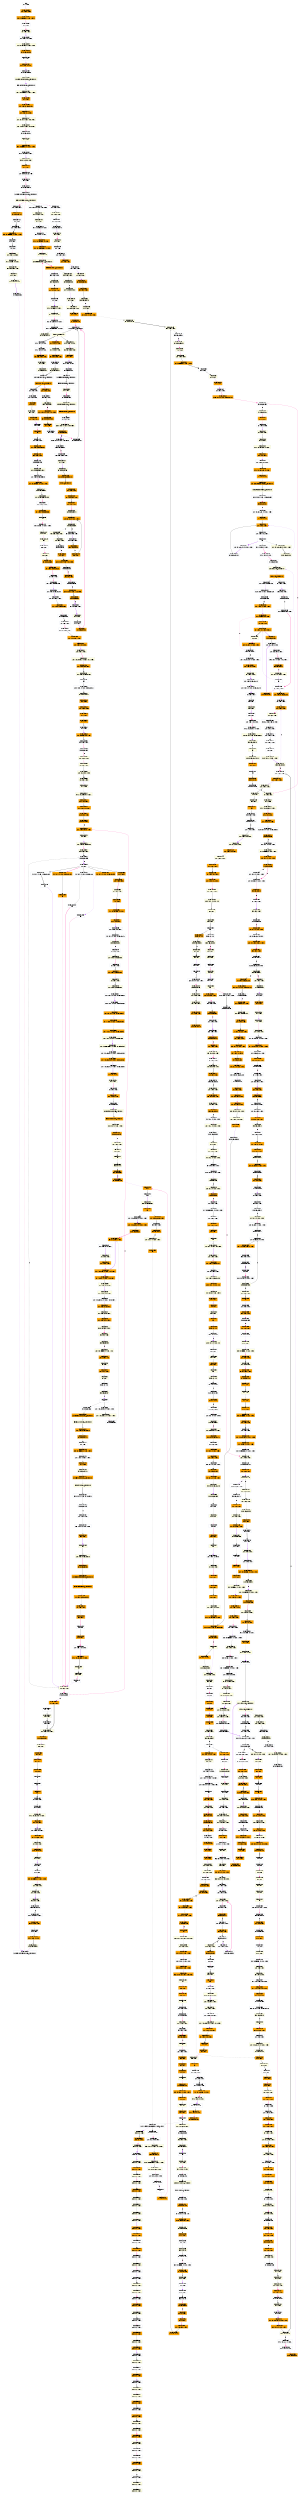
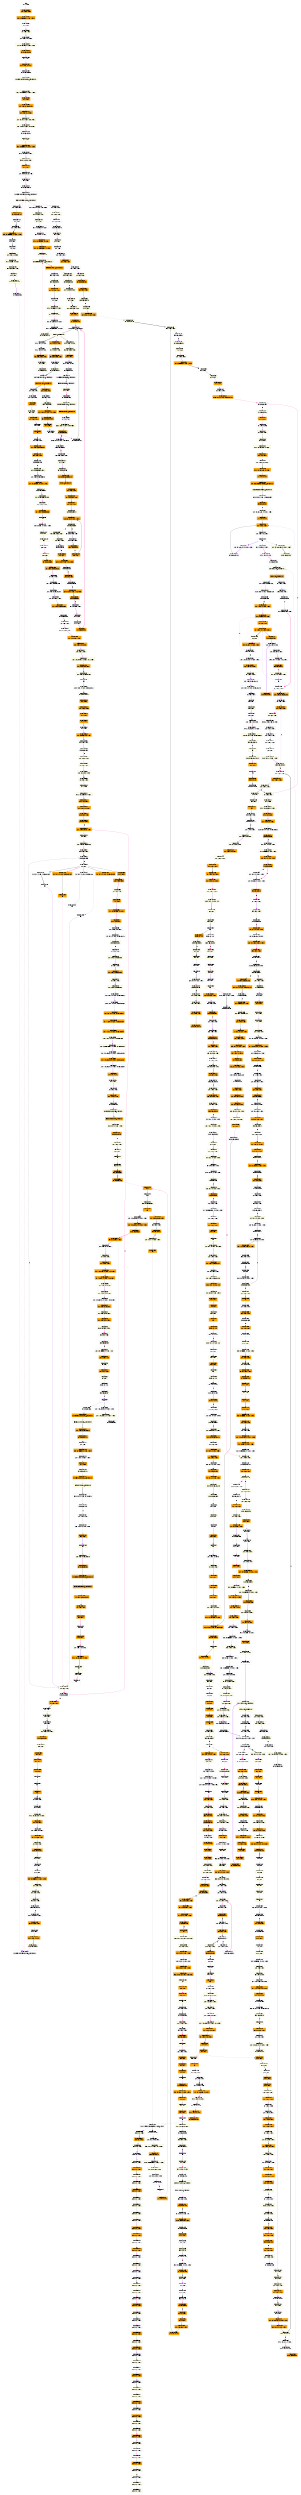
node "GetModuleHandleA@kernel32.dll": removed
edge "0x00403c42 leal 0x14c(%eax), %ecx" -> "0x00403c4f movl $0xd7b0<UINT32>, 0x4(%eax)": now "0x00403c42 leal 0x14c(%eax), %ecx" -> "0x00403c48 movl %ecx, 0x14(%eax)"
edge "0x00404283 ret" -> "0x00402e80 cmpl %ebx, %esi": removed
edge "0x00402e84 xorl %eax, %eax" -> "0x00402e89 movl %edx, %fs:(%eax)": now "0x00402e84 xorl %eax, %eax" -> "0x00402e86 popl %edx"
